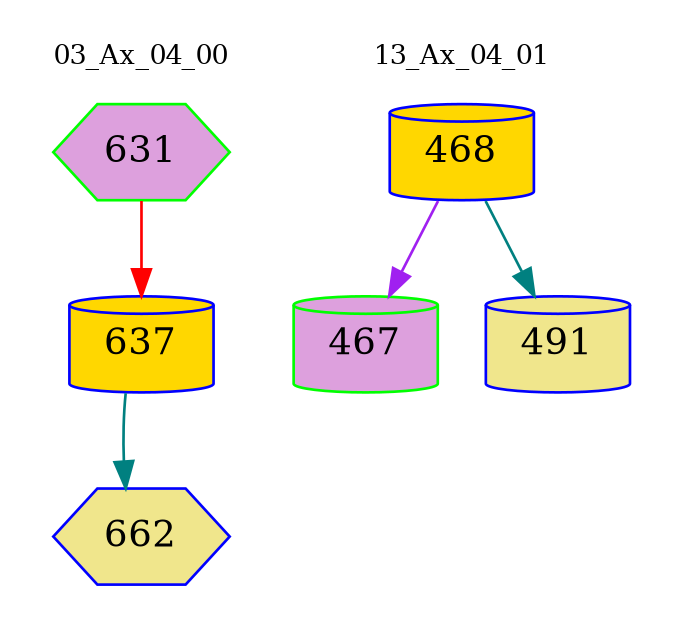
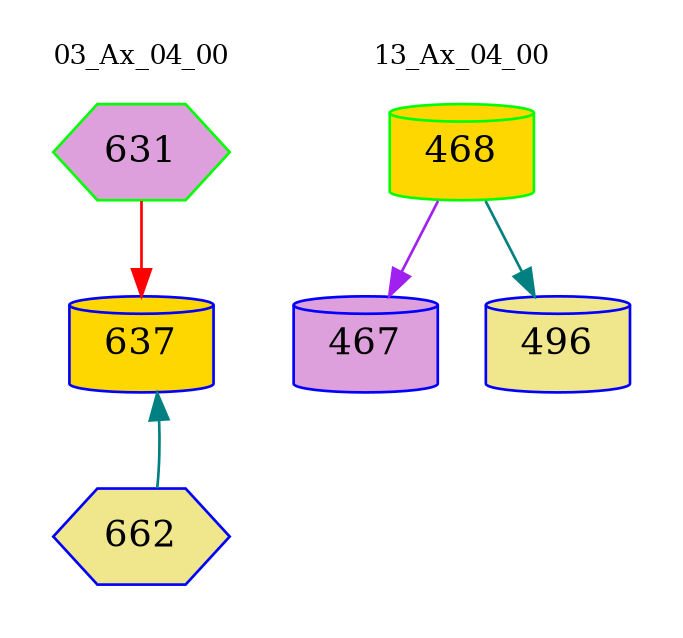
cluster "13_Ax_04_01": label "13_Ax_04_01" -> "13_Ax_04_00"
node "468": color blue -> green
node "467": color green -> blue
node "491": label "491" -> "496"
edge "637" -> "662": reversed
